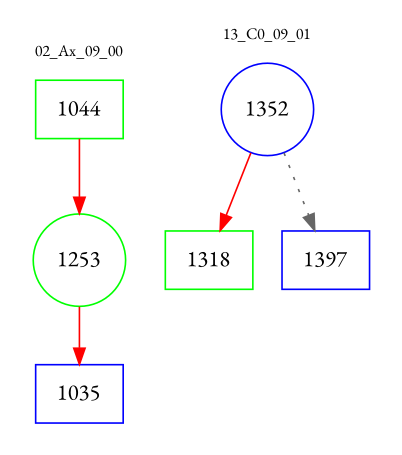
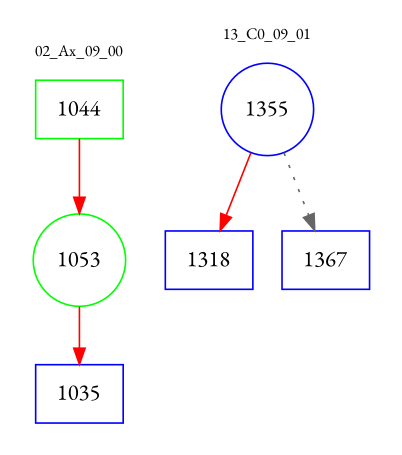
node "1352": label "1352" -> "1355"
node "1253": label "1253" -> "1053"
node "1318": color green -> blue
node "1397": label "1397" -> "1367"
